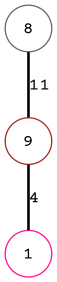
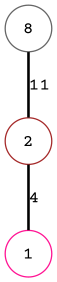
node "9": label "9" -> "2"
